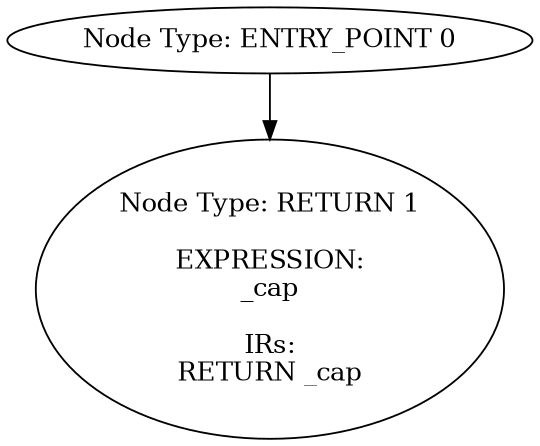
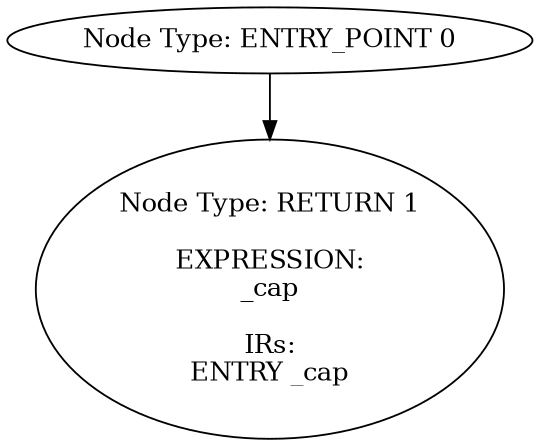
node "Node Type: RETURN 1 EXPRESSION: _cap IRs: RETURN _cap": label "Node Type: RETURN 1 EXPRESSION: _cap IRs: RETURN _cap" -> "Node Type: RETURN 1 EXPRESSION: _cap IRs: ENTRY _cap"
